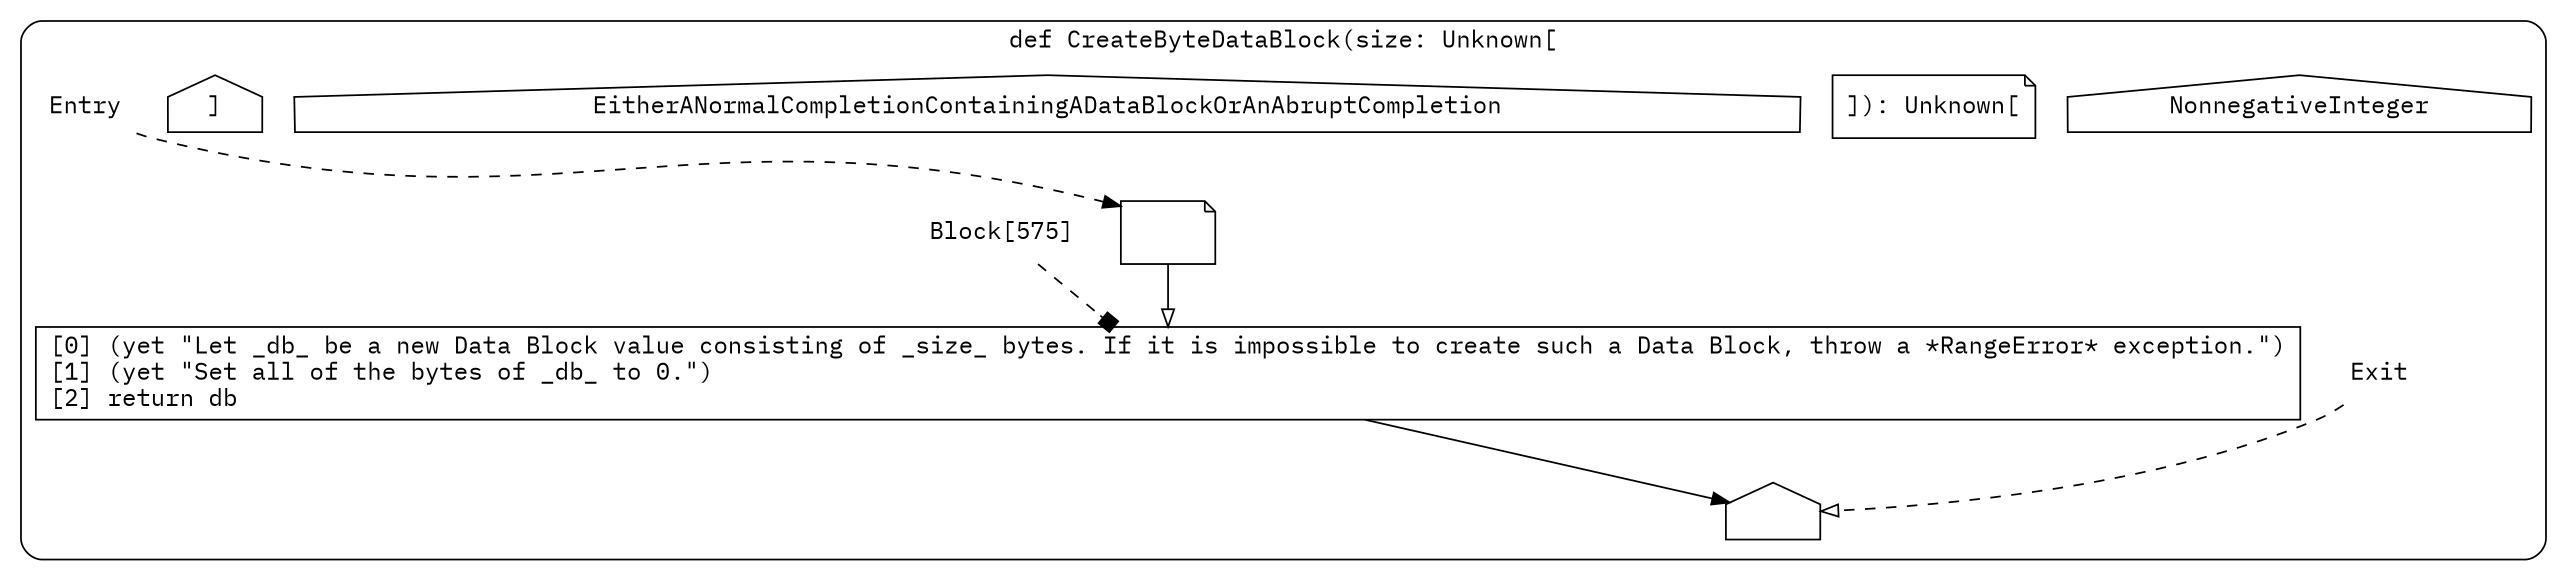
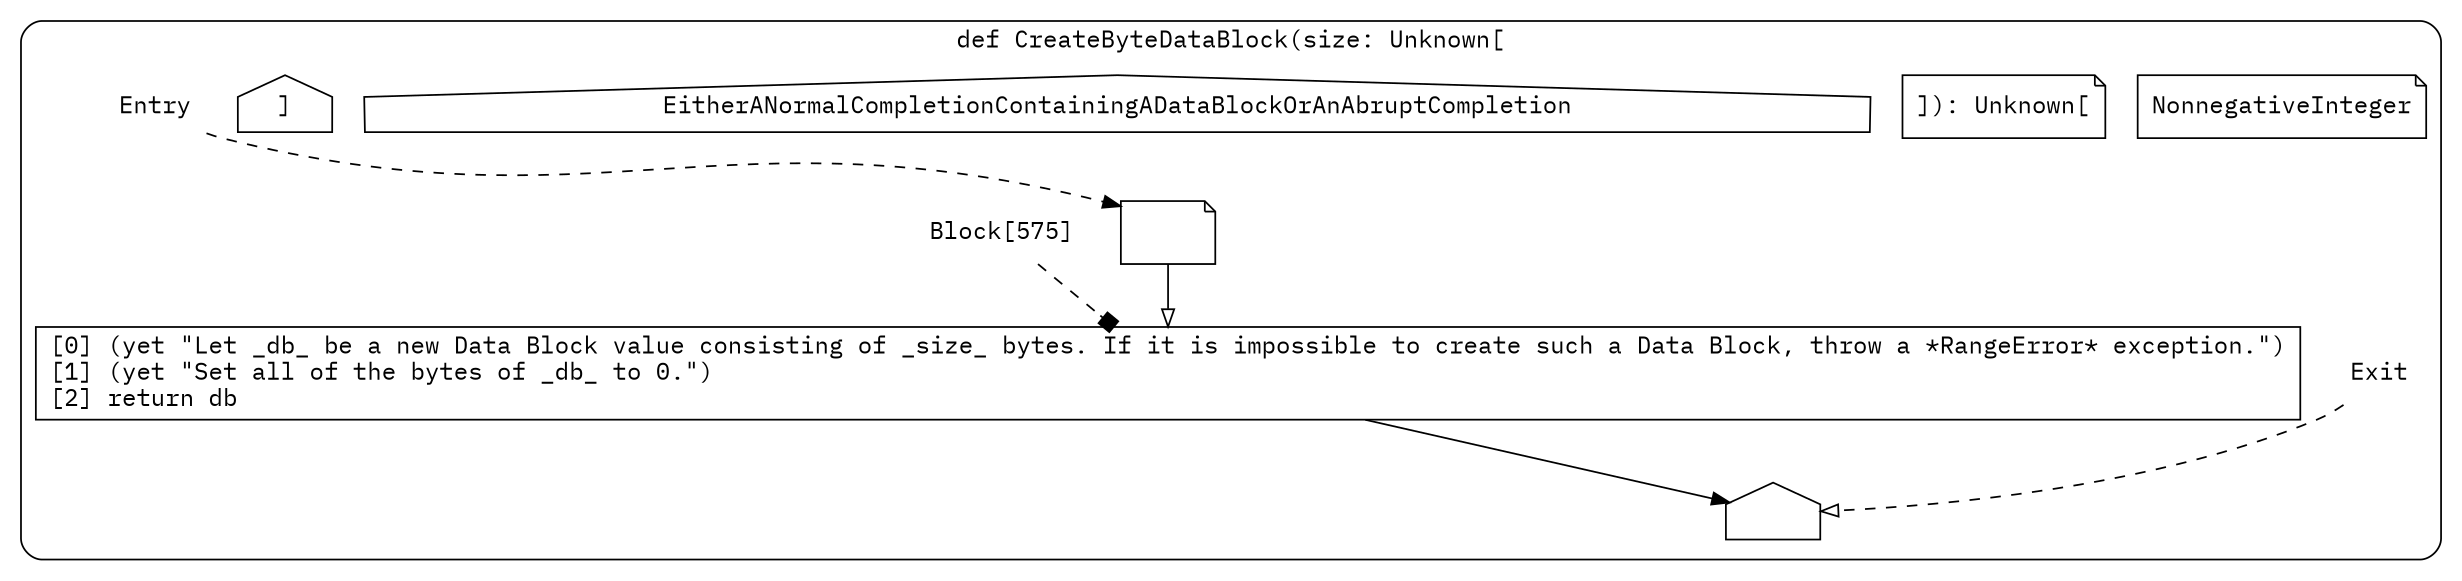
node "NonnegativeInteger": shape house -> note
